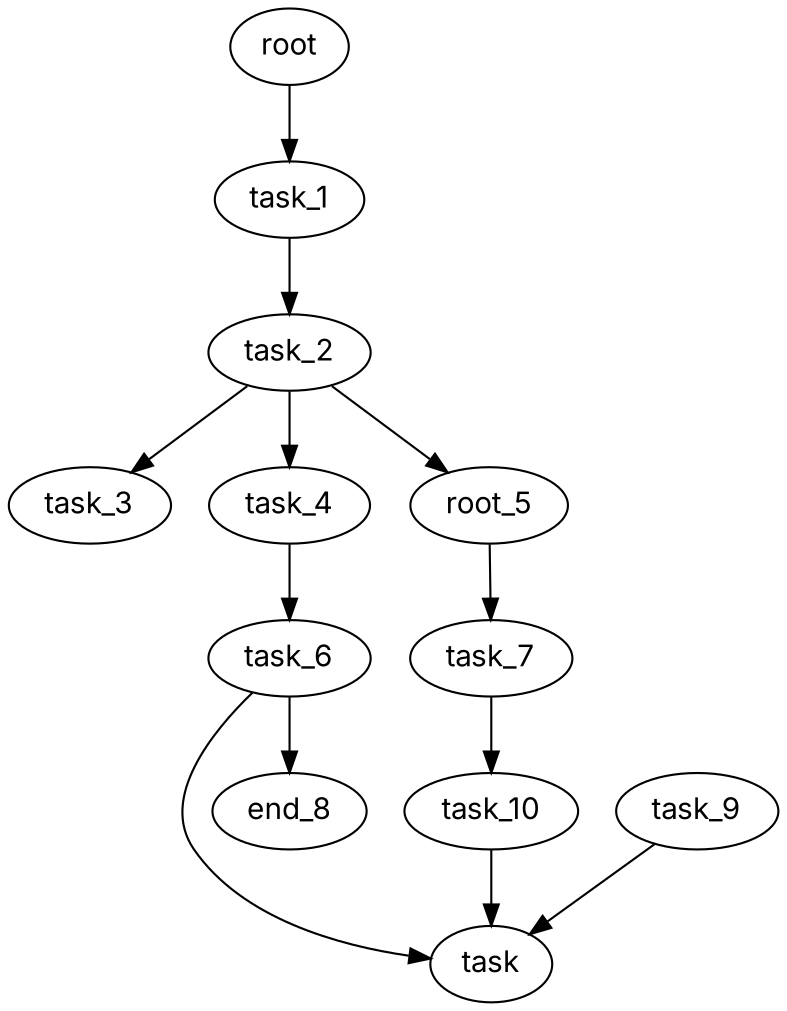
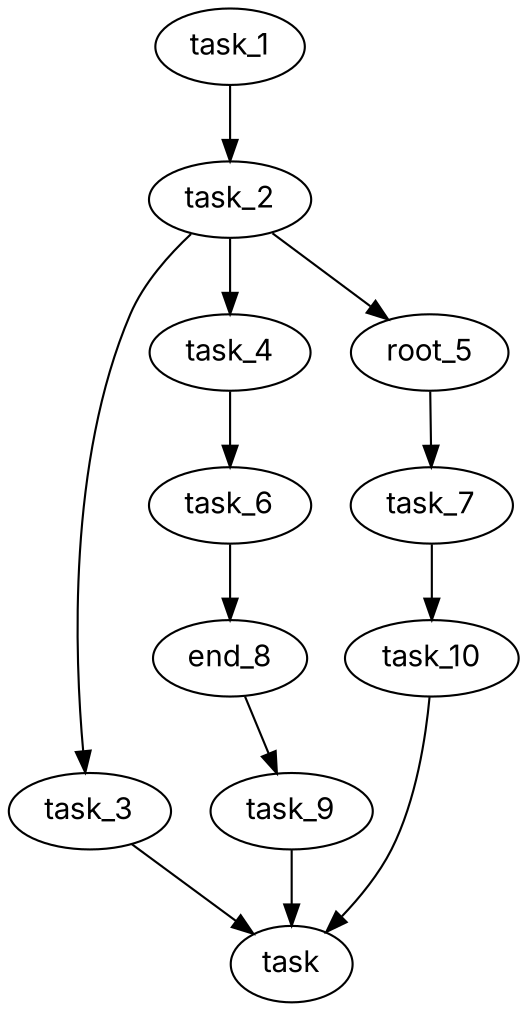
node "root": removed
edge "end_8" -> "task_9": added
edge "task_6" -> "task": now "task_3" -> "task"
